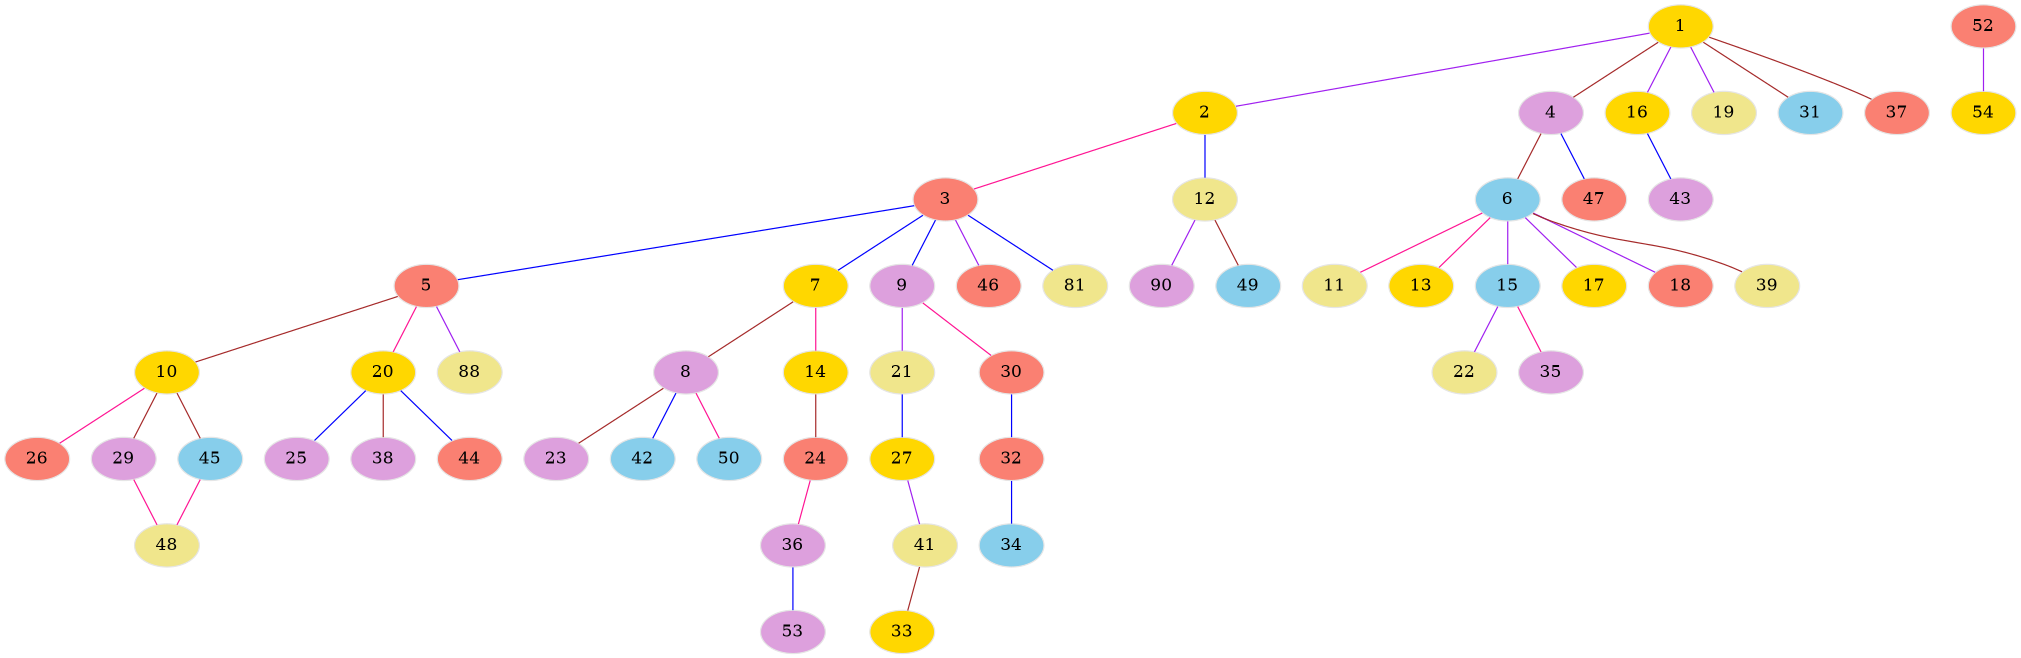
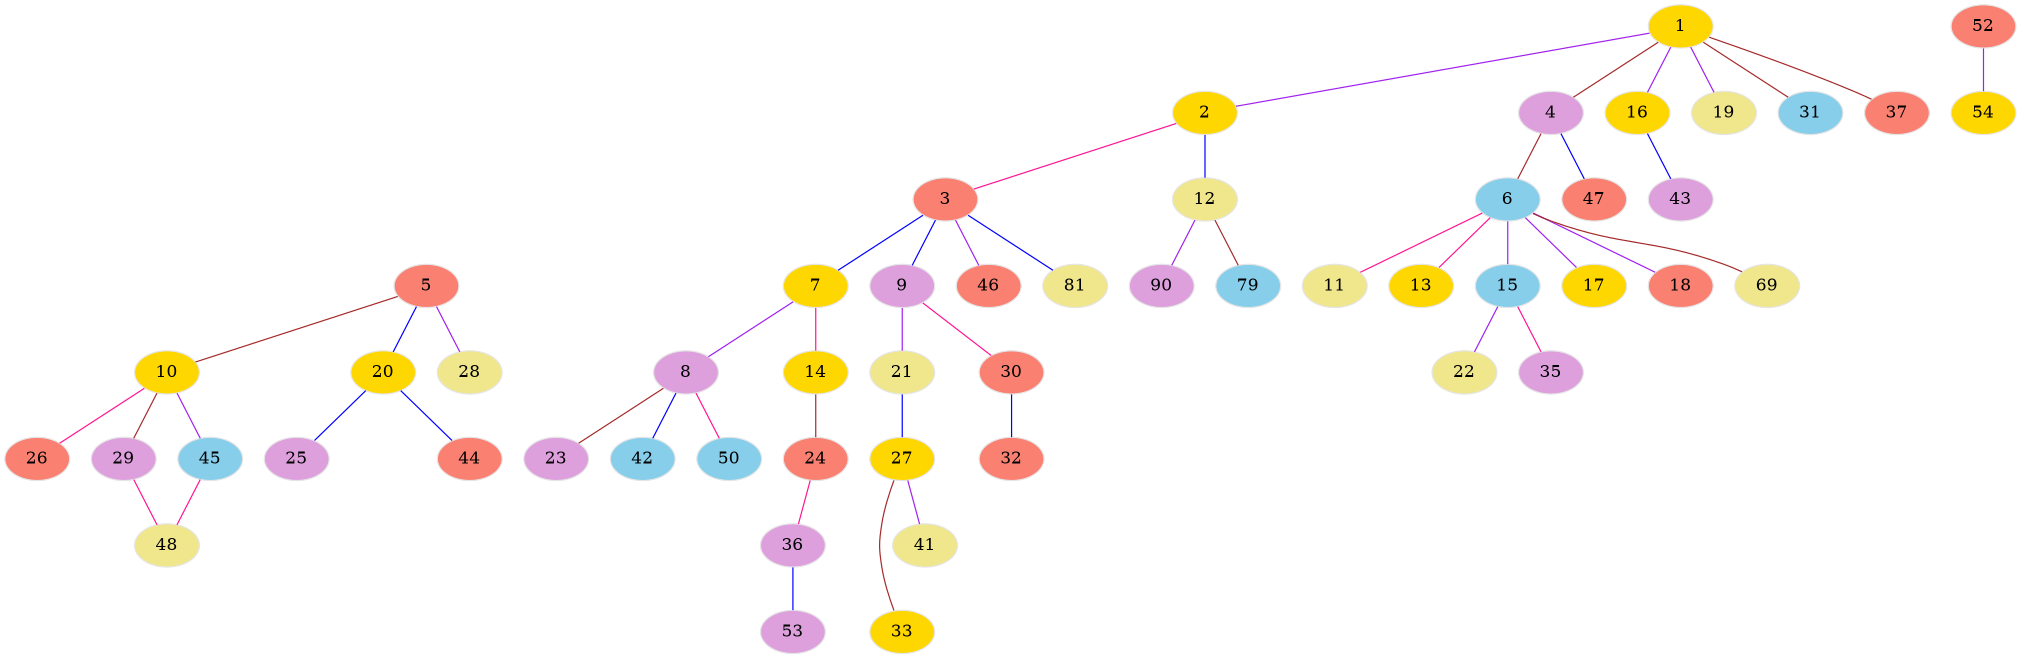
edge "3" -- "5": removed
node "49": label "49" -> "79"
node "39": label "39" -> "69"
edge "5" -- "20": color deeppink -> blue
edge "7" -- "8": color brown -> purple
node "88": label "88" -> "28"
edge "10" -- "45": color brown -> purple
node "38": removed
node "34": removed
edge "41" -- "33": now "27" -- "33"
